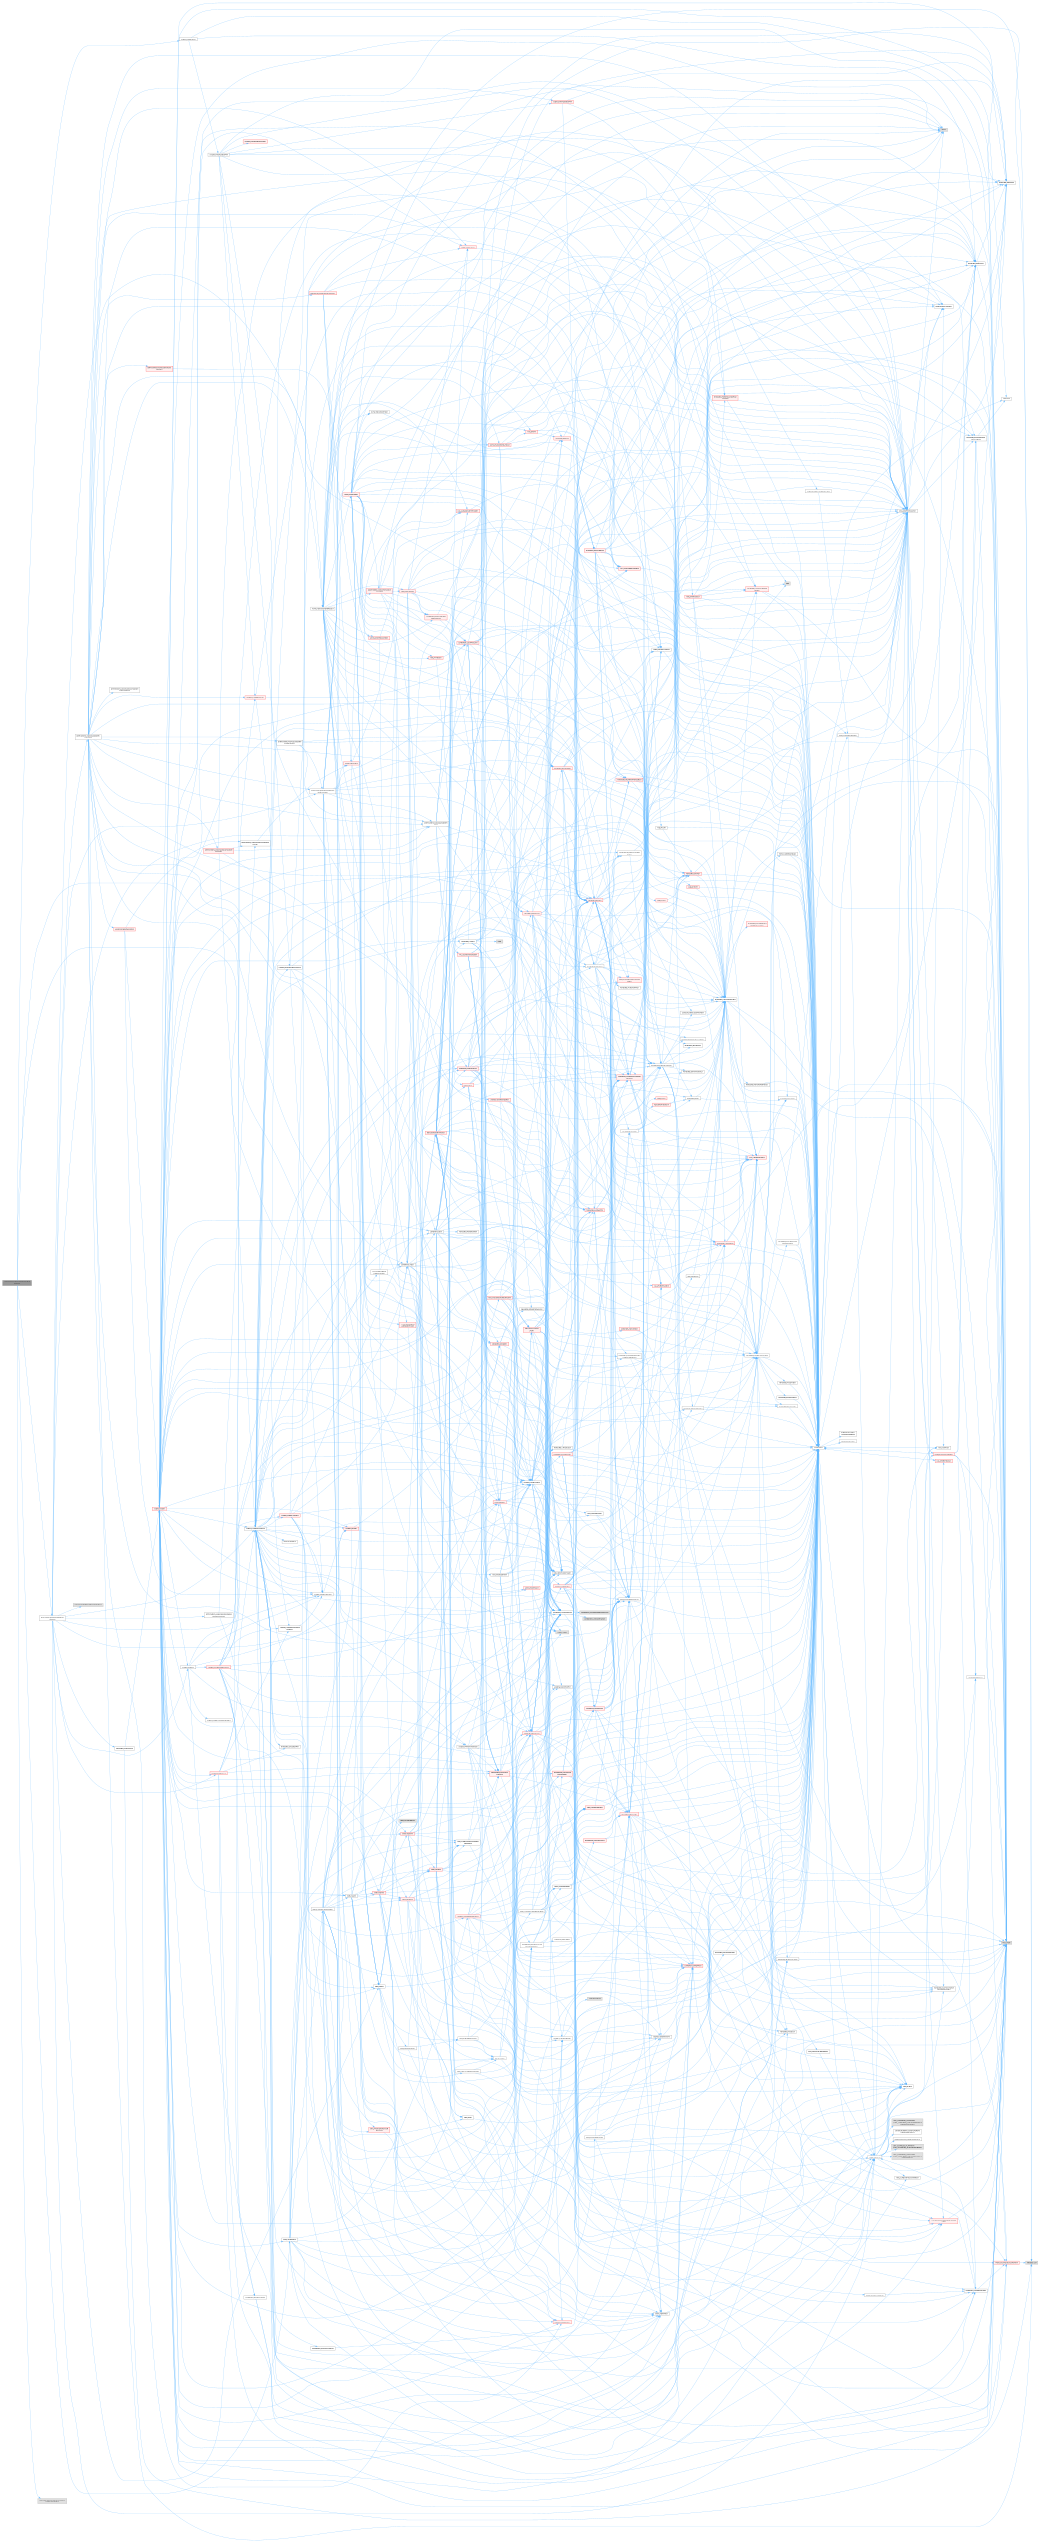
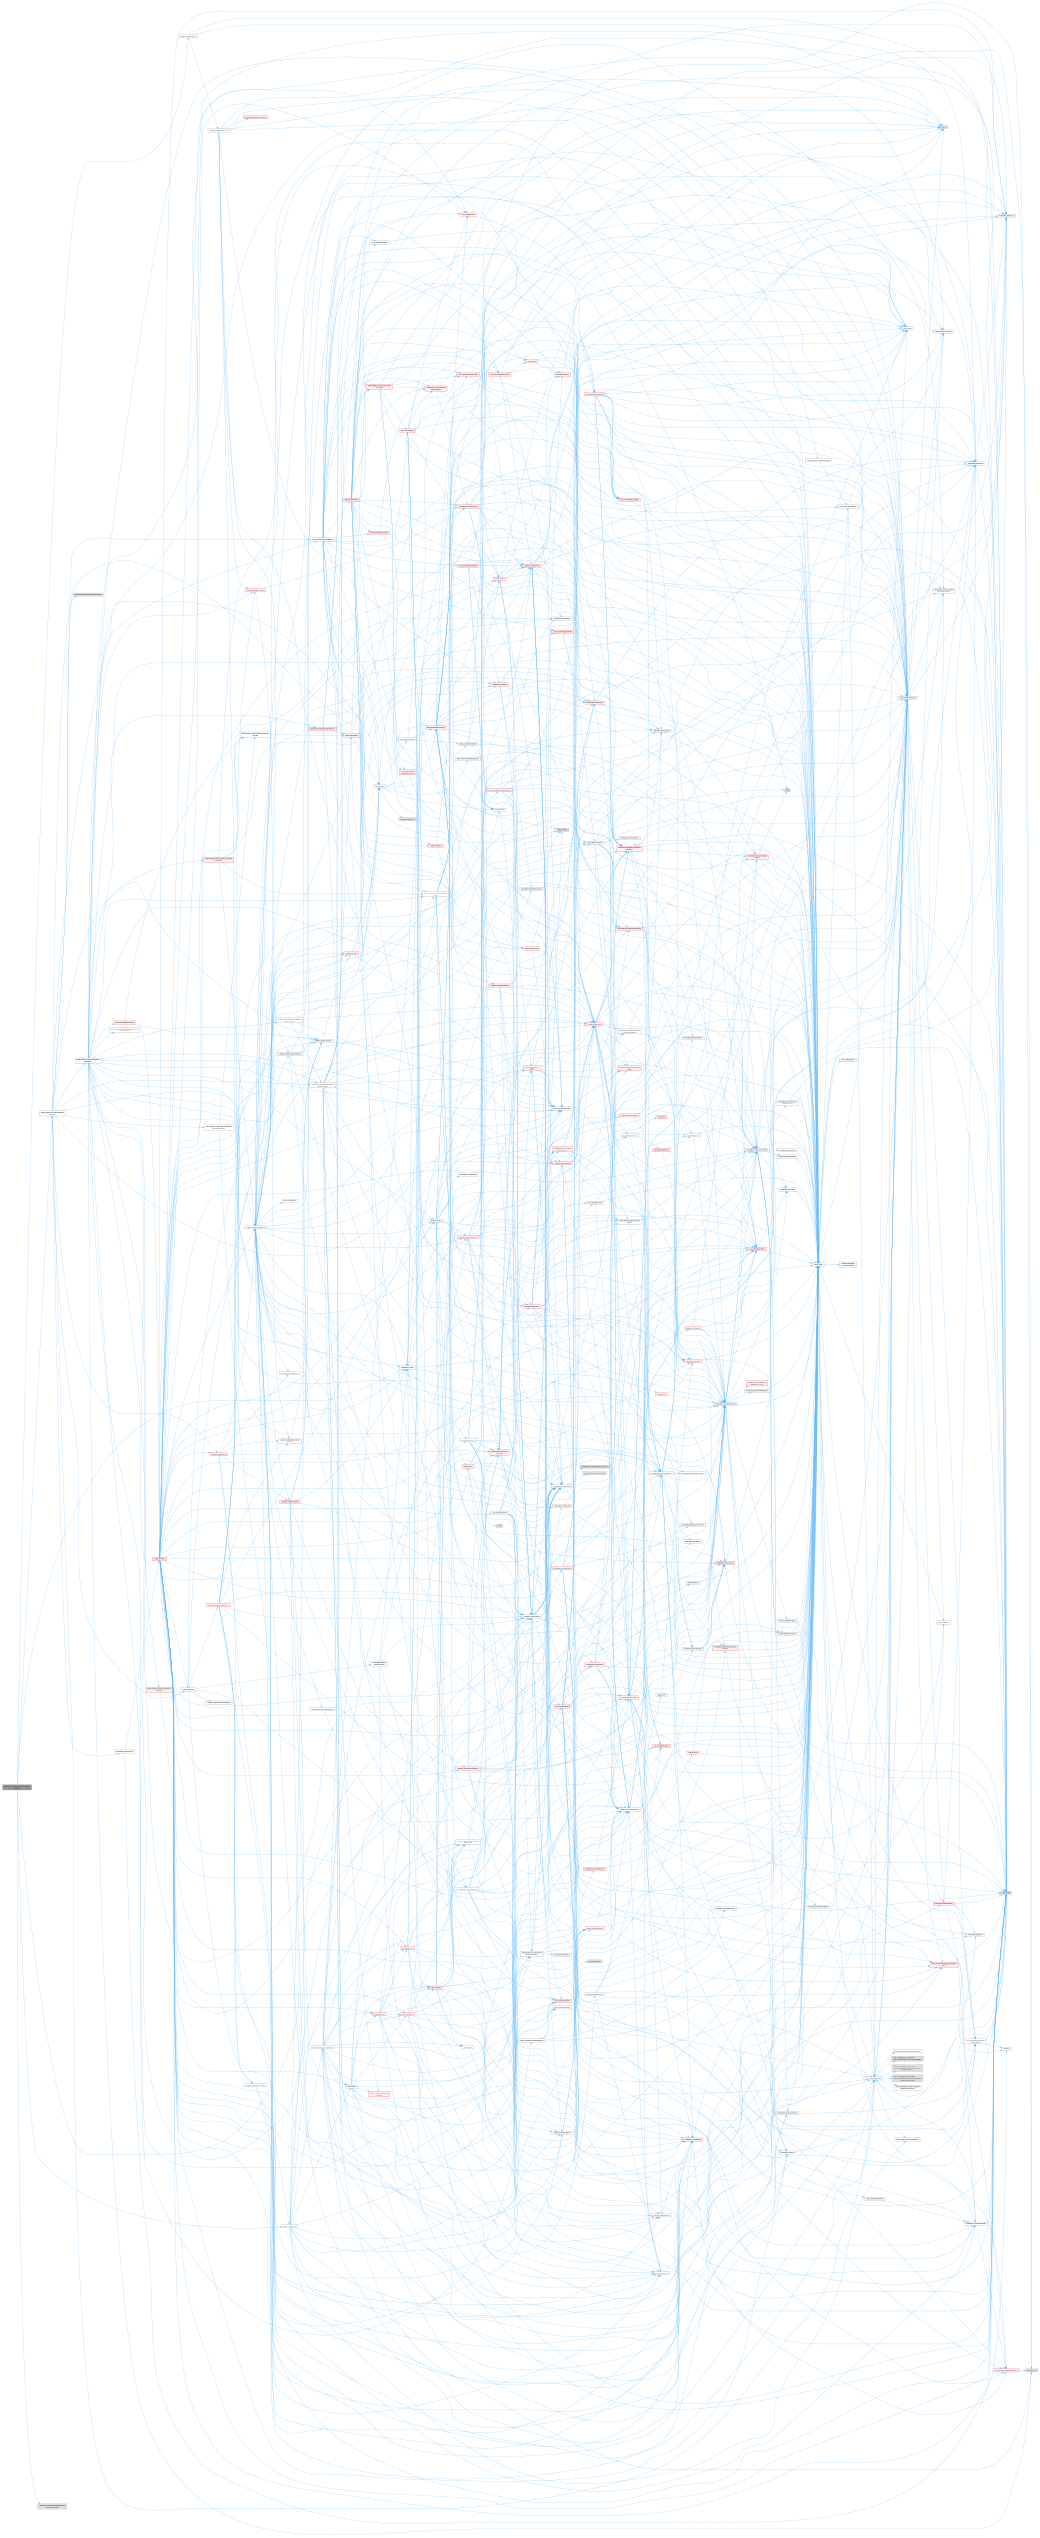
node "HAL/PlatformMisc.h": removed
